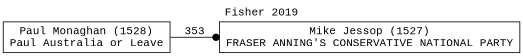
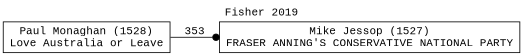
node "Paul Monaghan (1528) Paul Australia or Leave": label "Paul Monaghan (1528) Paul Australia or Leave" -> "Paul Monaghan (1528) Love Australia or Leave"
